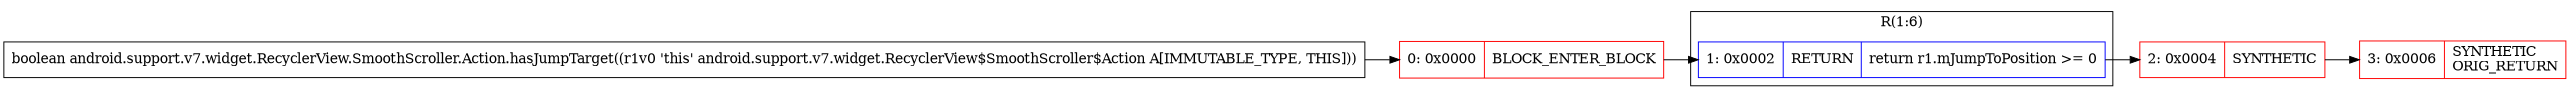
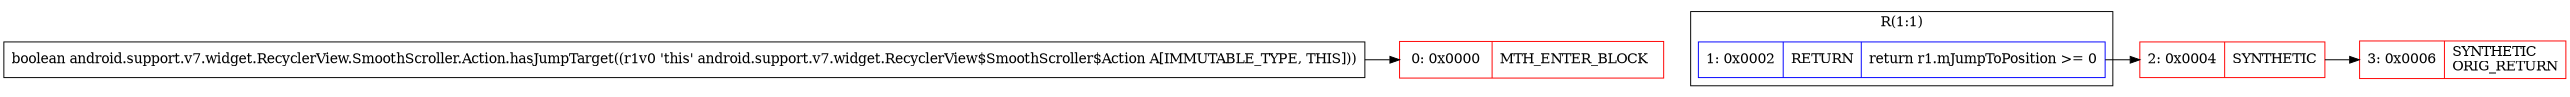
cluster "R(1:6)": label "R(1:6)" -> "R(1:1)"
node "0: 0x0000": text "BLOCK_ENTER_BLOCK" -> "MTH_ENTER_BLOCK"
edge "0: 0x0000" -> "1: 0x0002": removed
